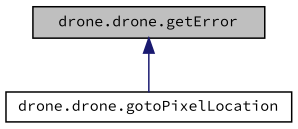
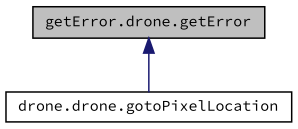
node "drone.drone.getError": label "drone.drone.getError" -> "getError.drone.getError"
